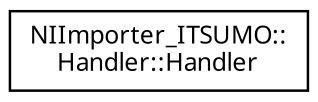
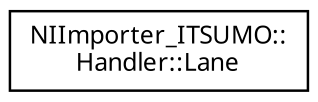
node "NIImporter_ITSUMO:: Handler::Handler": label "NIImporter_ITSUMO:: Handler::Handler" -> "NIImporter_ITSUMO:: Handler::Lane"
